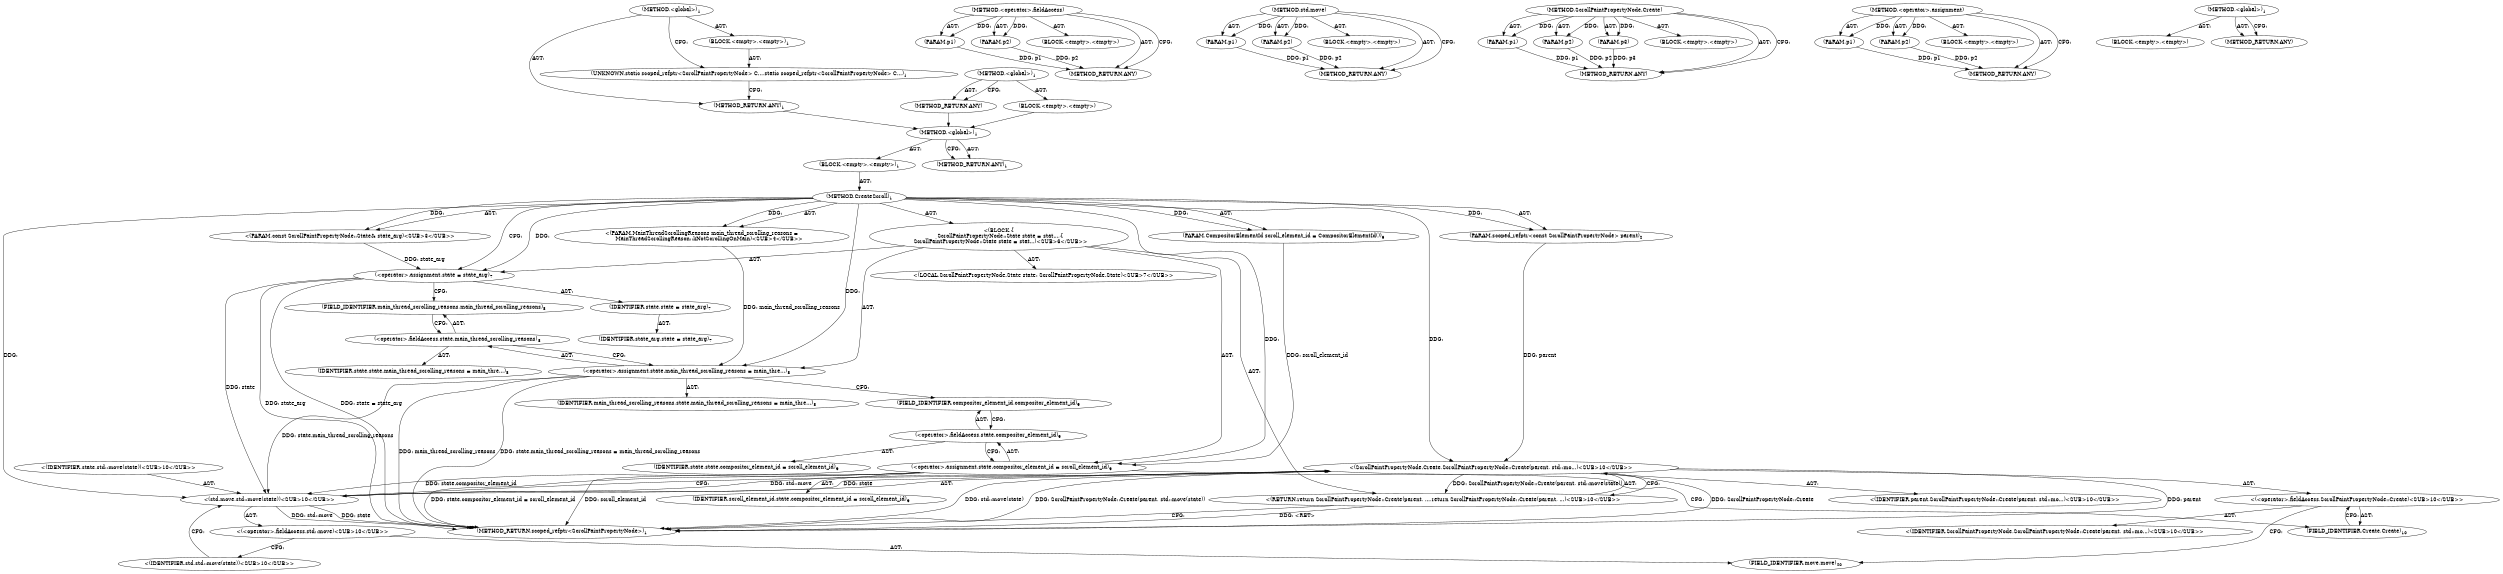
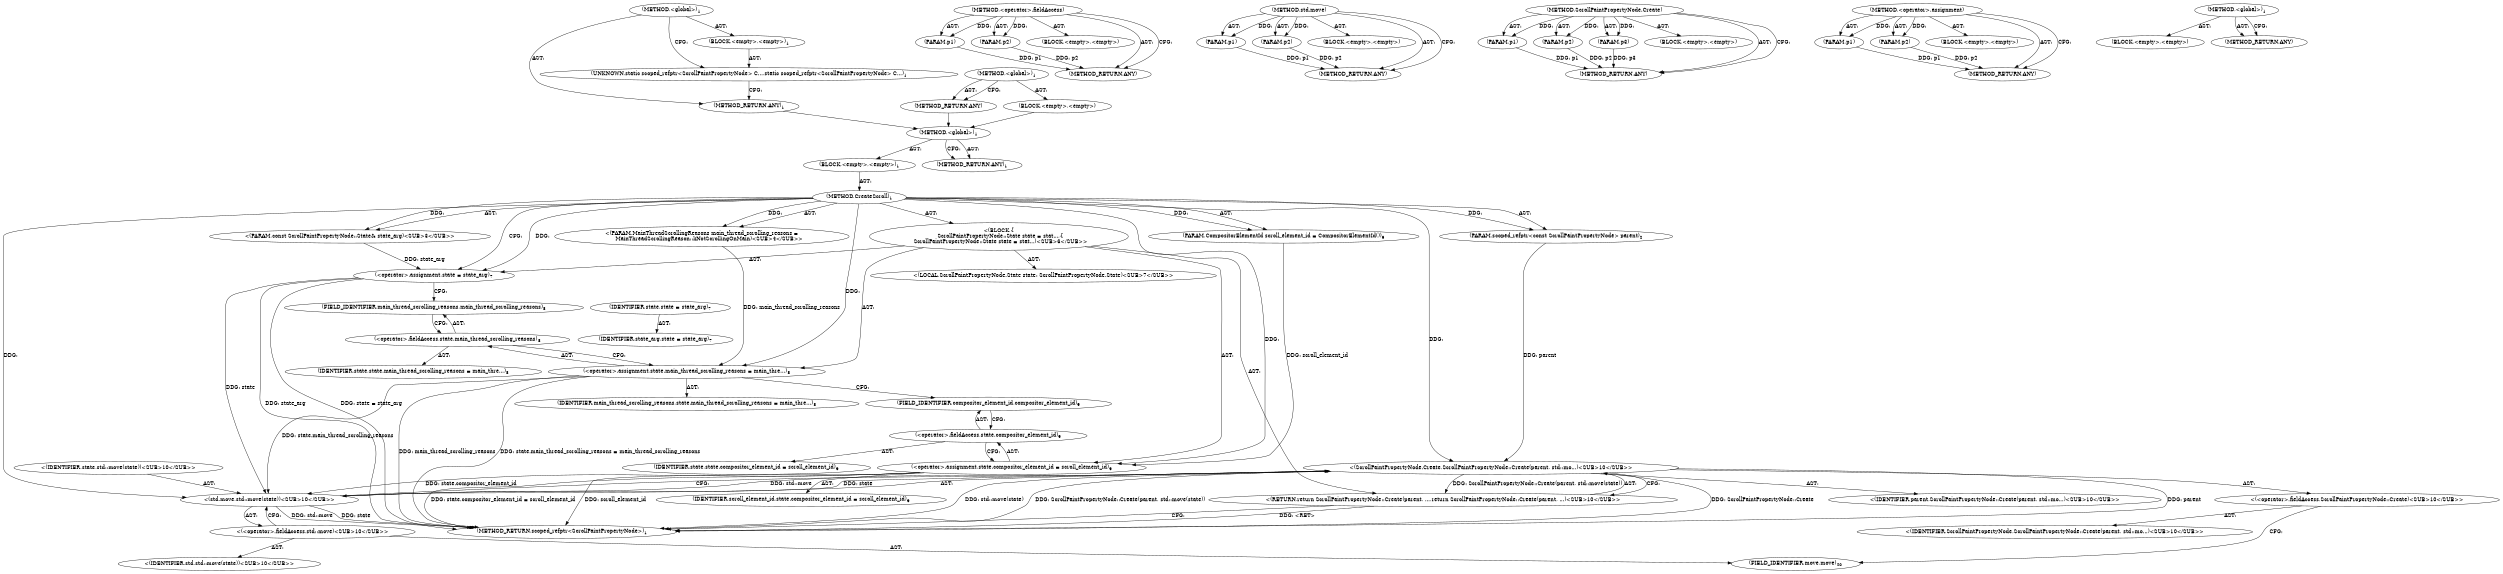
edge "(<operator>.assignment,state = state_arg)" -> "(IDENTIFIER,state,state = state_arg)": removed, label "AST:"
edge "<(IDENTIFIER,std,std::move(state))<SUB>10</SUB>>" -> "<(std.move,std::move(state))<SUB>10</SUB>>": now "<(<operator>.fieldAccess,std::move)<SUB>10</SUB>>" -> "<(std.move,std::move(state))<SUB>10</SUB>>"
node "(FIELD_IDENTIFIER,Create,Create)": removed
edge "<(<operator>.fieldAccess,std::move)<SUB>10</SUB>>" -> "<(IDENTIFIER,std,std::move(state))<SUB>10</SUB>>": label "CFG: " -> "AST: "
